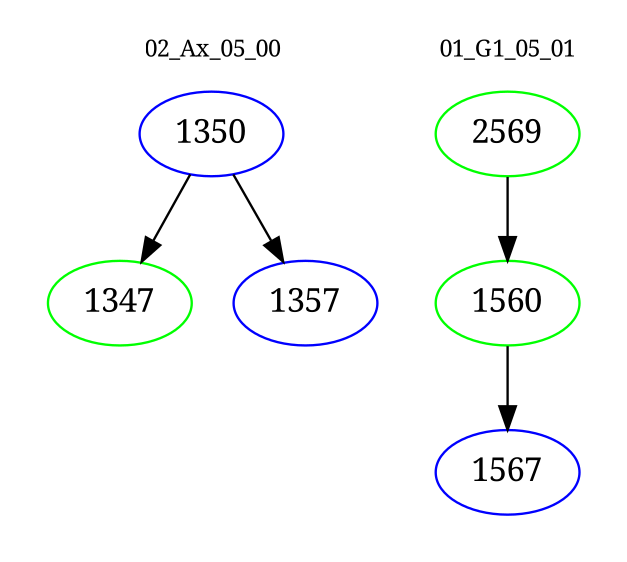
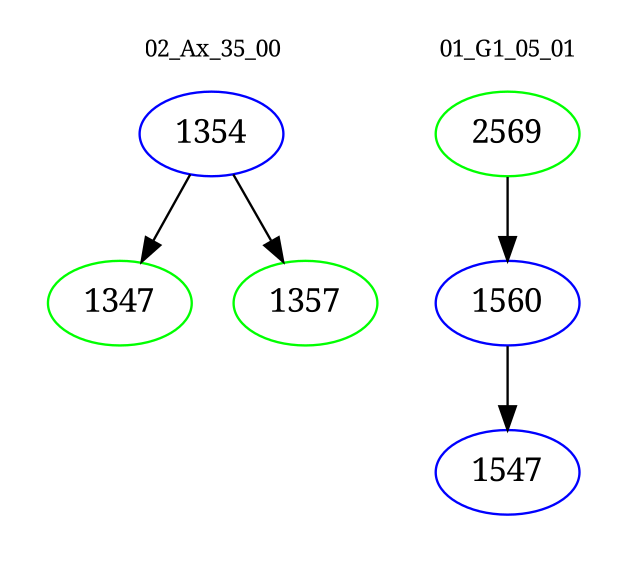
cluster "02_Ax_05_00": label "02_Ax_05_00" -> "02_Ax_35_00"
node "1350": label "1350" -> "1354"
node "1357": color blue -> green
node "1560": color green -> blue
node "1567": label "1567" -> "1547"
